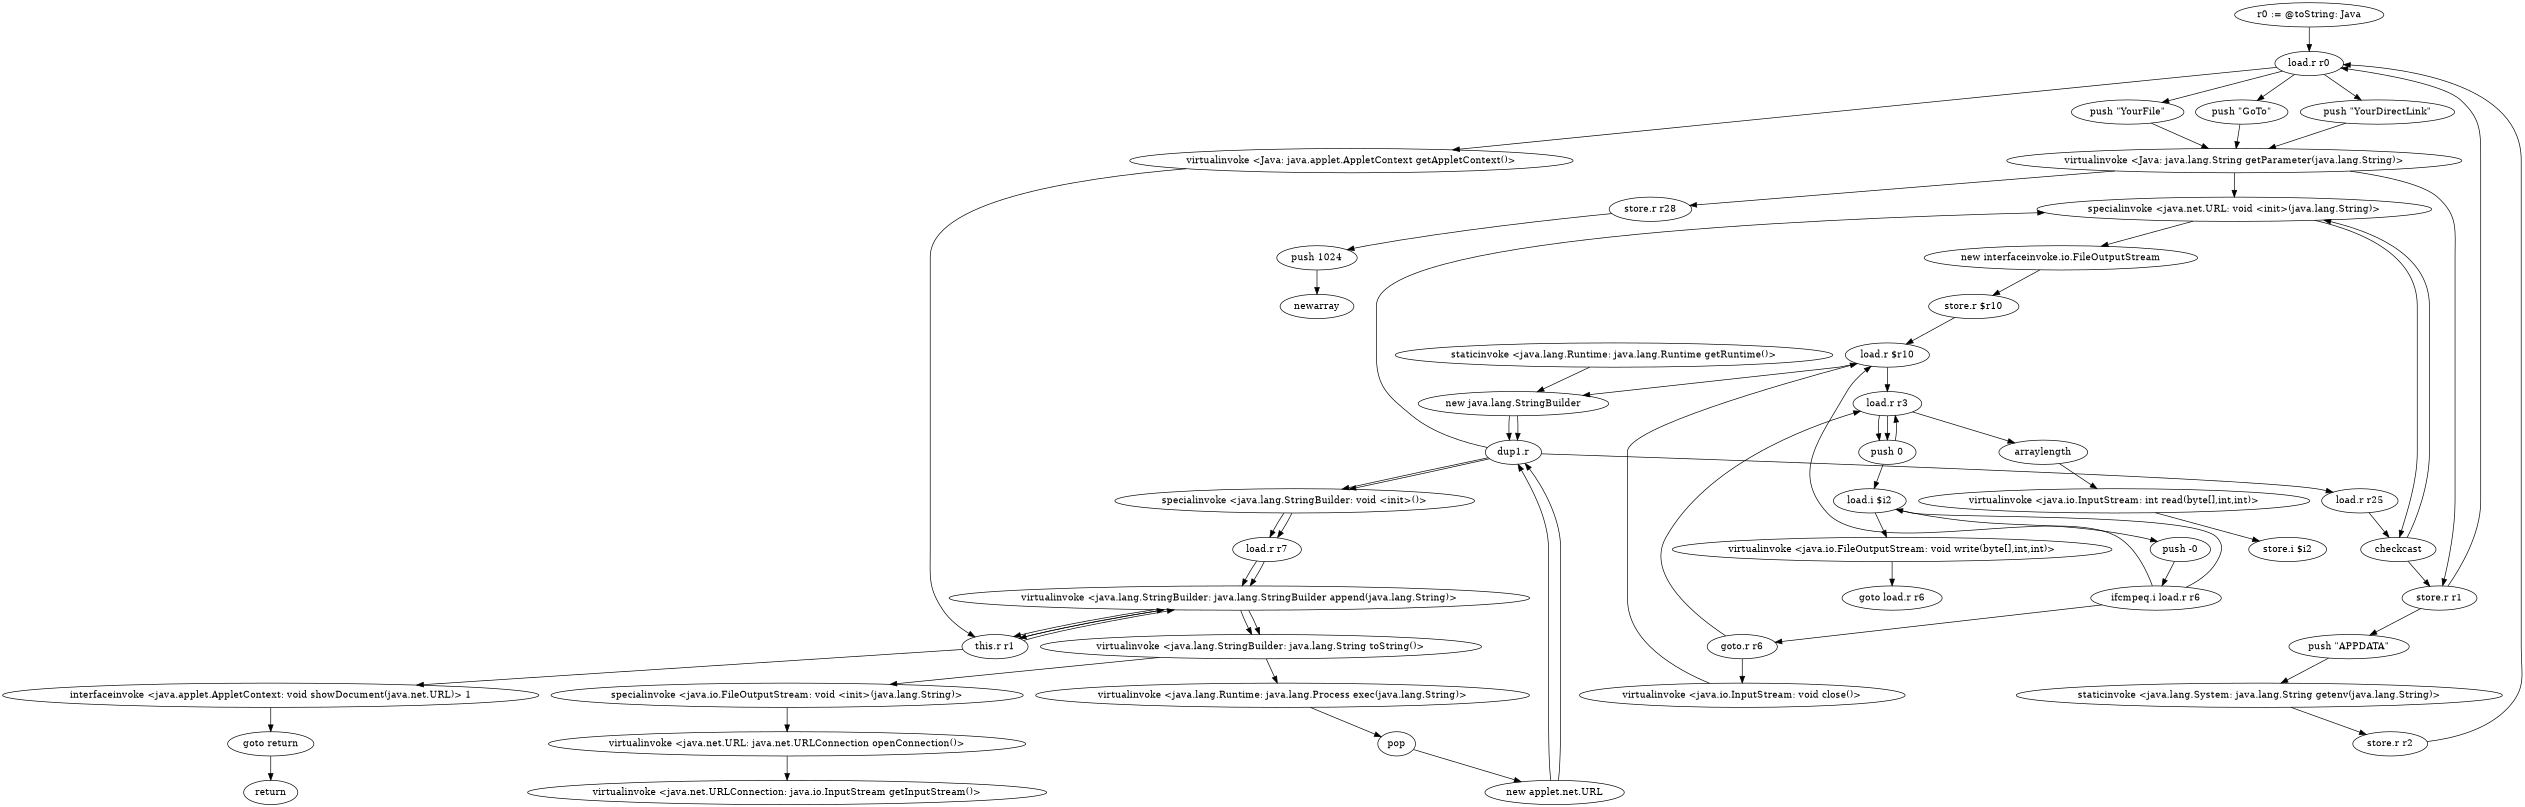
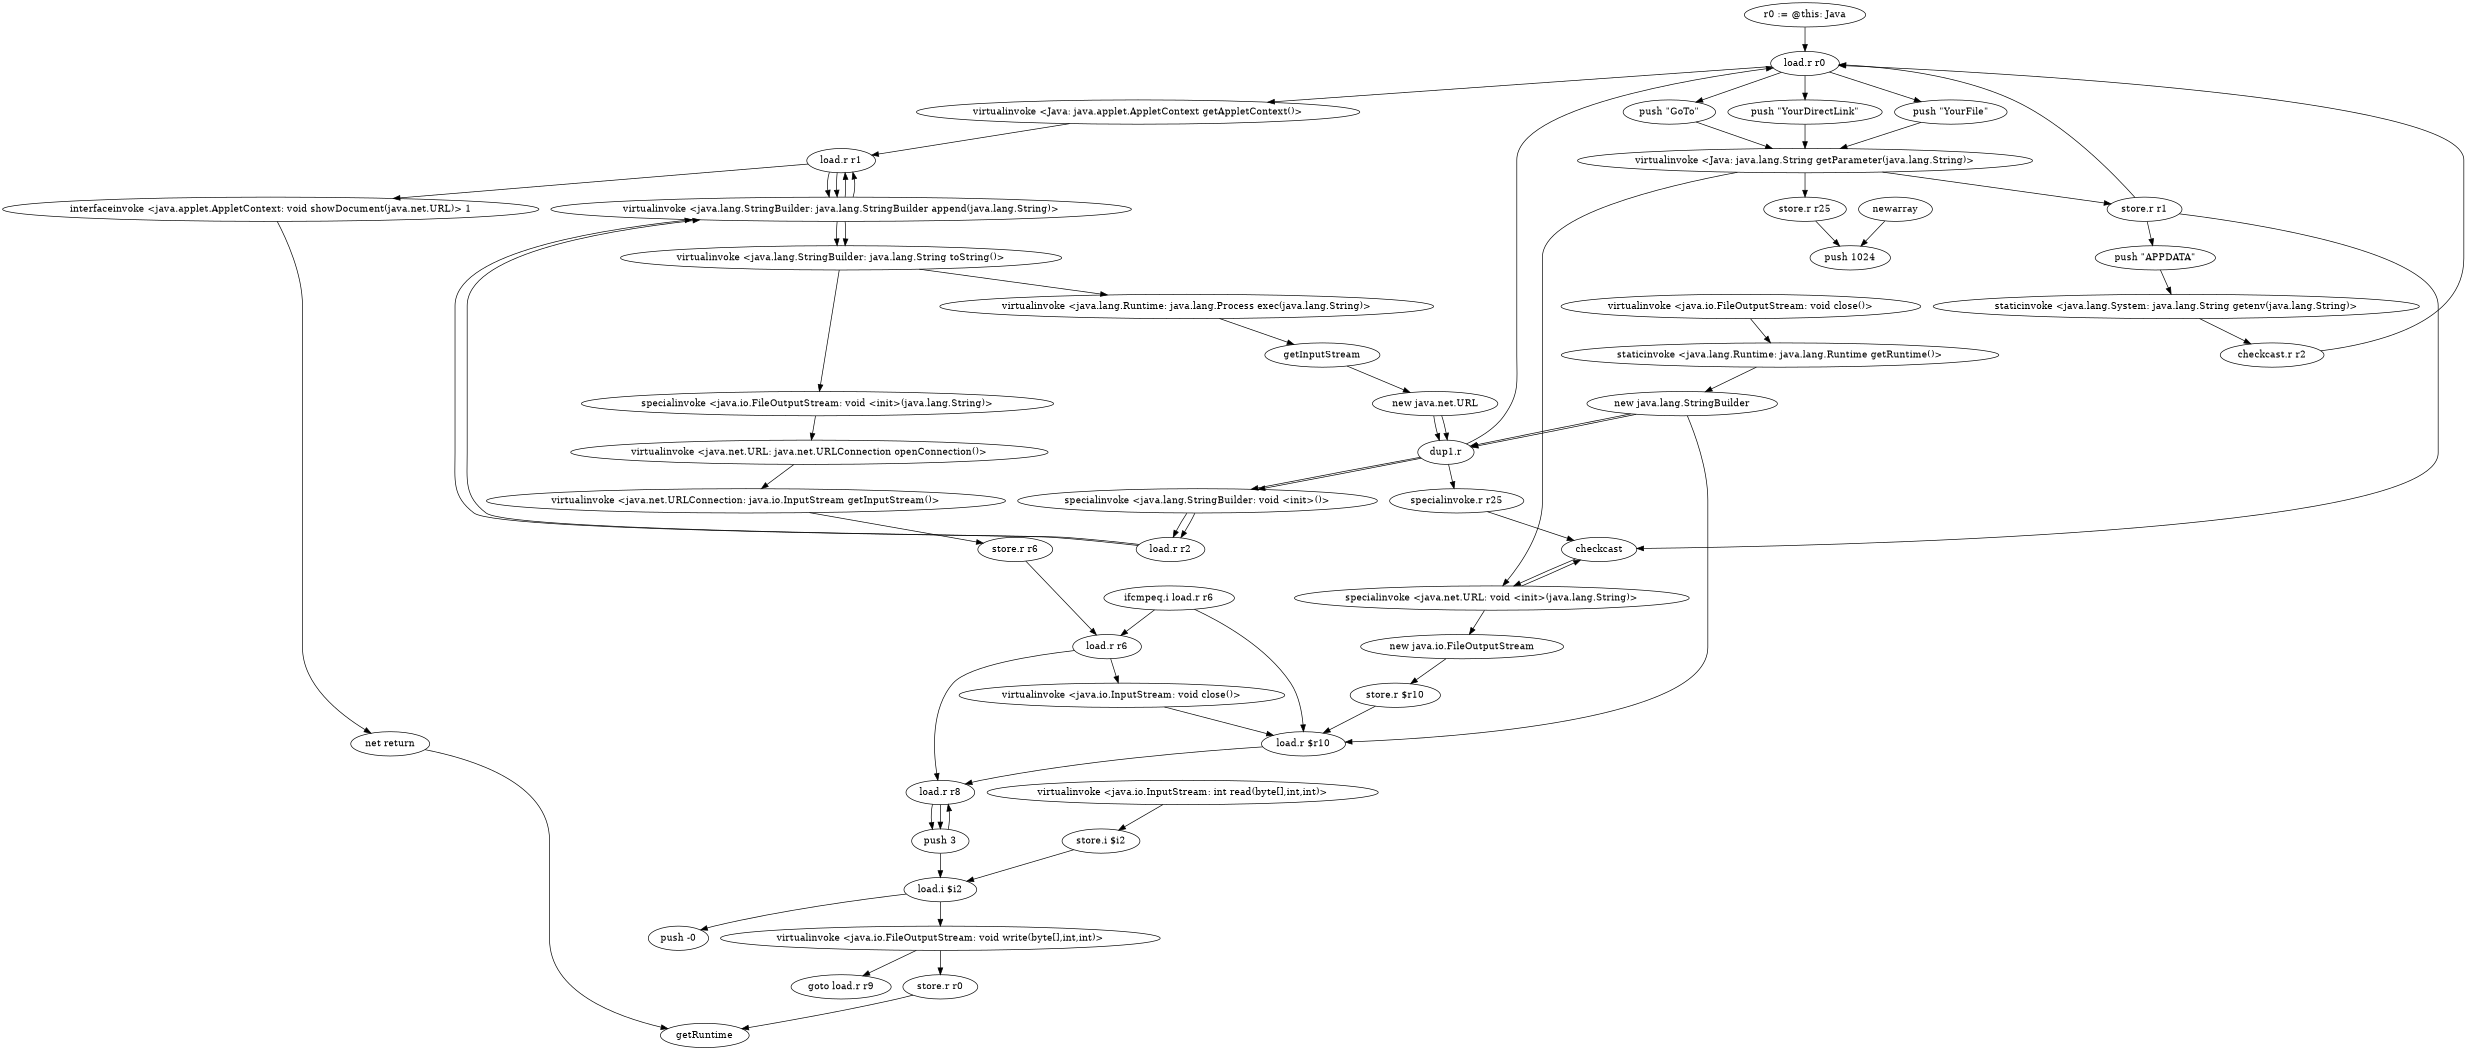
node "r0 := @toString: Java": label "r0 := @toString: Java" -> "r0 := @this: Java"
node "store.r r28": label "store.r r28" -> "store.r r25"
edge "dup1.r" -> "specialinvoke <java.net.URL: void <init>(java.lang.String)>": now "dup1.r" -> "load.r r0"
node "new interfaceinvoke.io.FileOutputStream": label "new interfaceinvoke.io.FileOutputStream" -> "new java.io.FileOutputStream"
edge "push 1024" -> "newarray": reversed
node "virtualinvoke <java.io.FileOutputStream: void close()>": added
edge "load.r $r10" -> "new java.lang.StringBuilder": reversed
node "load.r r3": label "load.r r3" -> "load.r r8"
node "push 0": label "push 0" -> "push 3"
node "arraylength": removed
node "load.r r25": label "load.r r25" -> "specialinvoke.r r25"
edge "ifcmpeq.i load.r r6" -> "load.i $i2": now "store.i $i2" -> "load.i $i2"
node "store.r r6": added
node "load.r r7": label "load.r r7" -> "load.r r2"
edge "push -0" -> "ifcmpeq.i load.r r6": removed
edge "checkcast" -> "store.r r1": reversed
node "goto load.r r6": label "goto load.r r6" -> "goto load.r r9"
node "this.r r1": label "this.r r1" -> "load.r r1"
node "goto.r r6": label "goto.r r6" -> "load.r r6"
node "goto return": label "goto return" -> "net return"
node "pop": label "pop" -> "getInputStream"
node "store.r r2": label "store.r r2" -> "checkcast.r r2"
node "return": label "return" -> "getRuntime"
node "new applet.net.URL": label "new applet.net.URL" -> "new java.net.URL"
node "store.r r0": added
